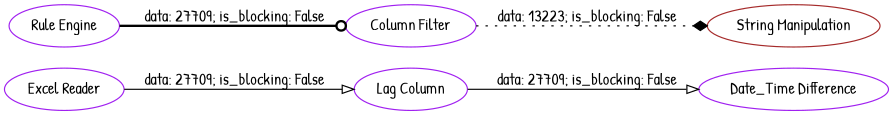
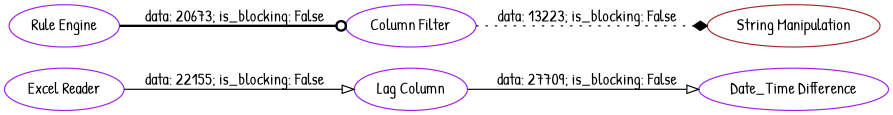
edge "Rule Engine" -> "Column Filter": label "data: 27709; is_blocking: False" -> "data: 20673; is_blocking: False"
edge "Excel Reader" -> "Lag Column": label "data: 27709; is_blocking: False" -> "data: 22155; is_blocking: False"
